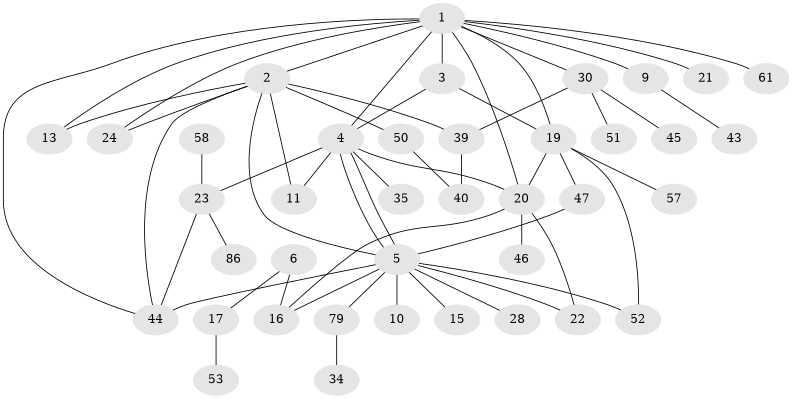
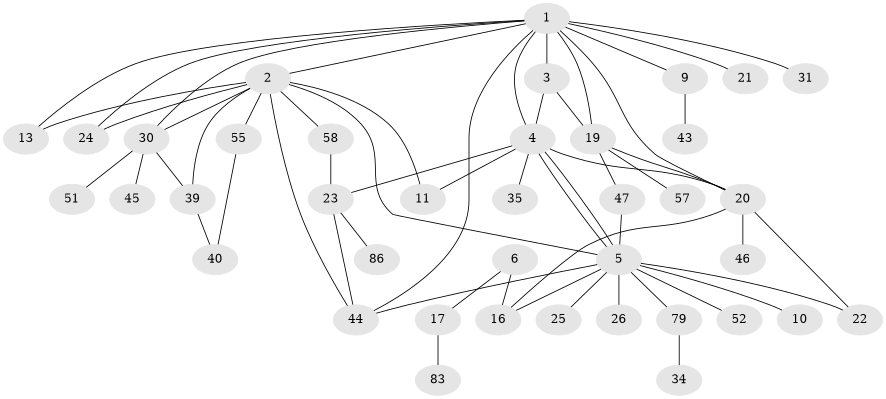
node "61": label "61" -> "31"
edge "2" -- "30": added
edge "2" -- "58": added
node "50": label "50" -> "55"
edge "19" -- "52": removed
node "15": label "15" -> "25"
node "28": label "28" -> "26"
node "53": label "53" -> "83"
